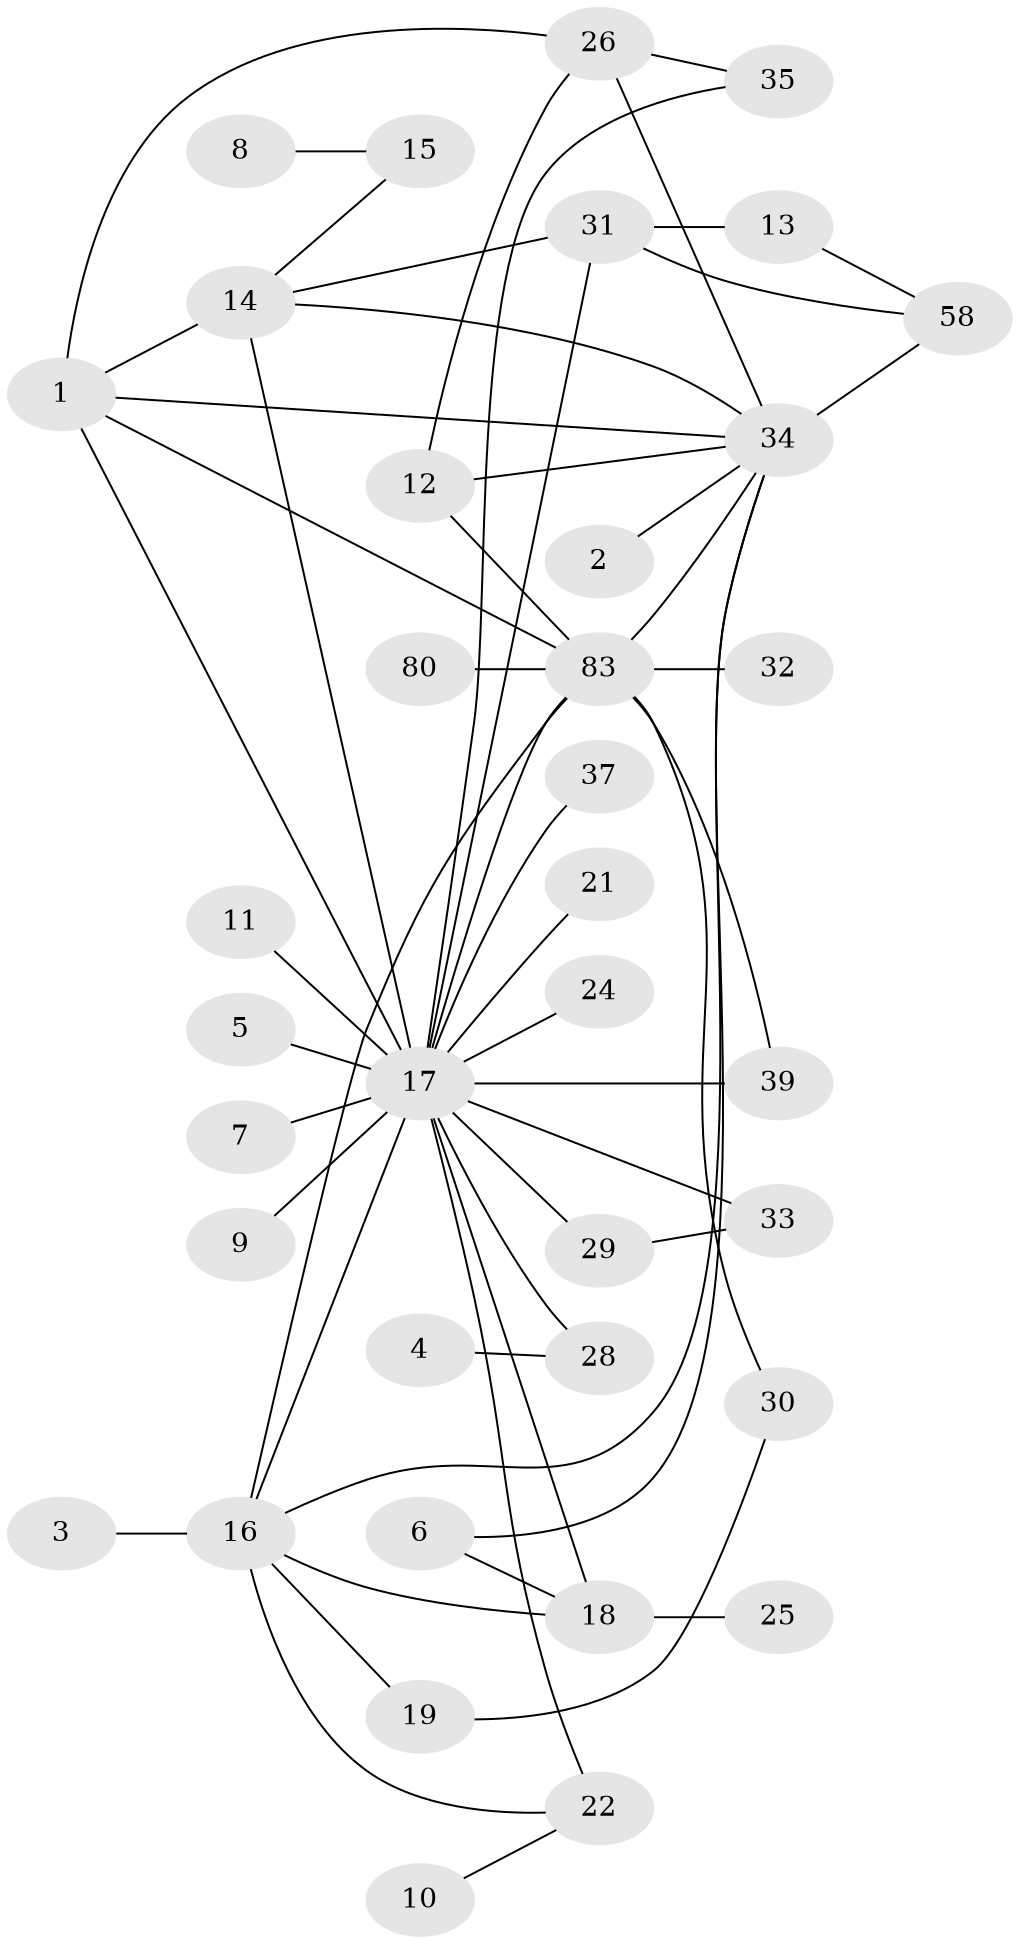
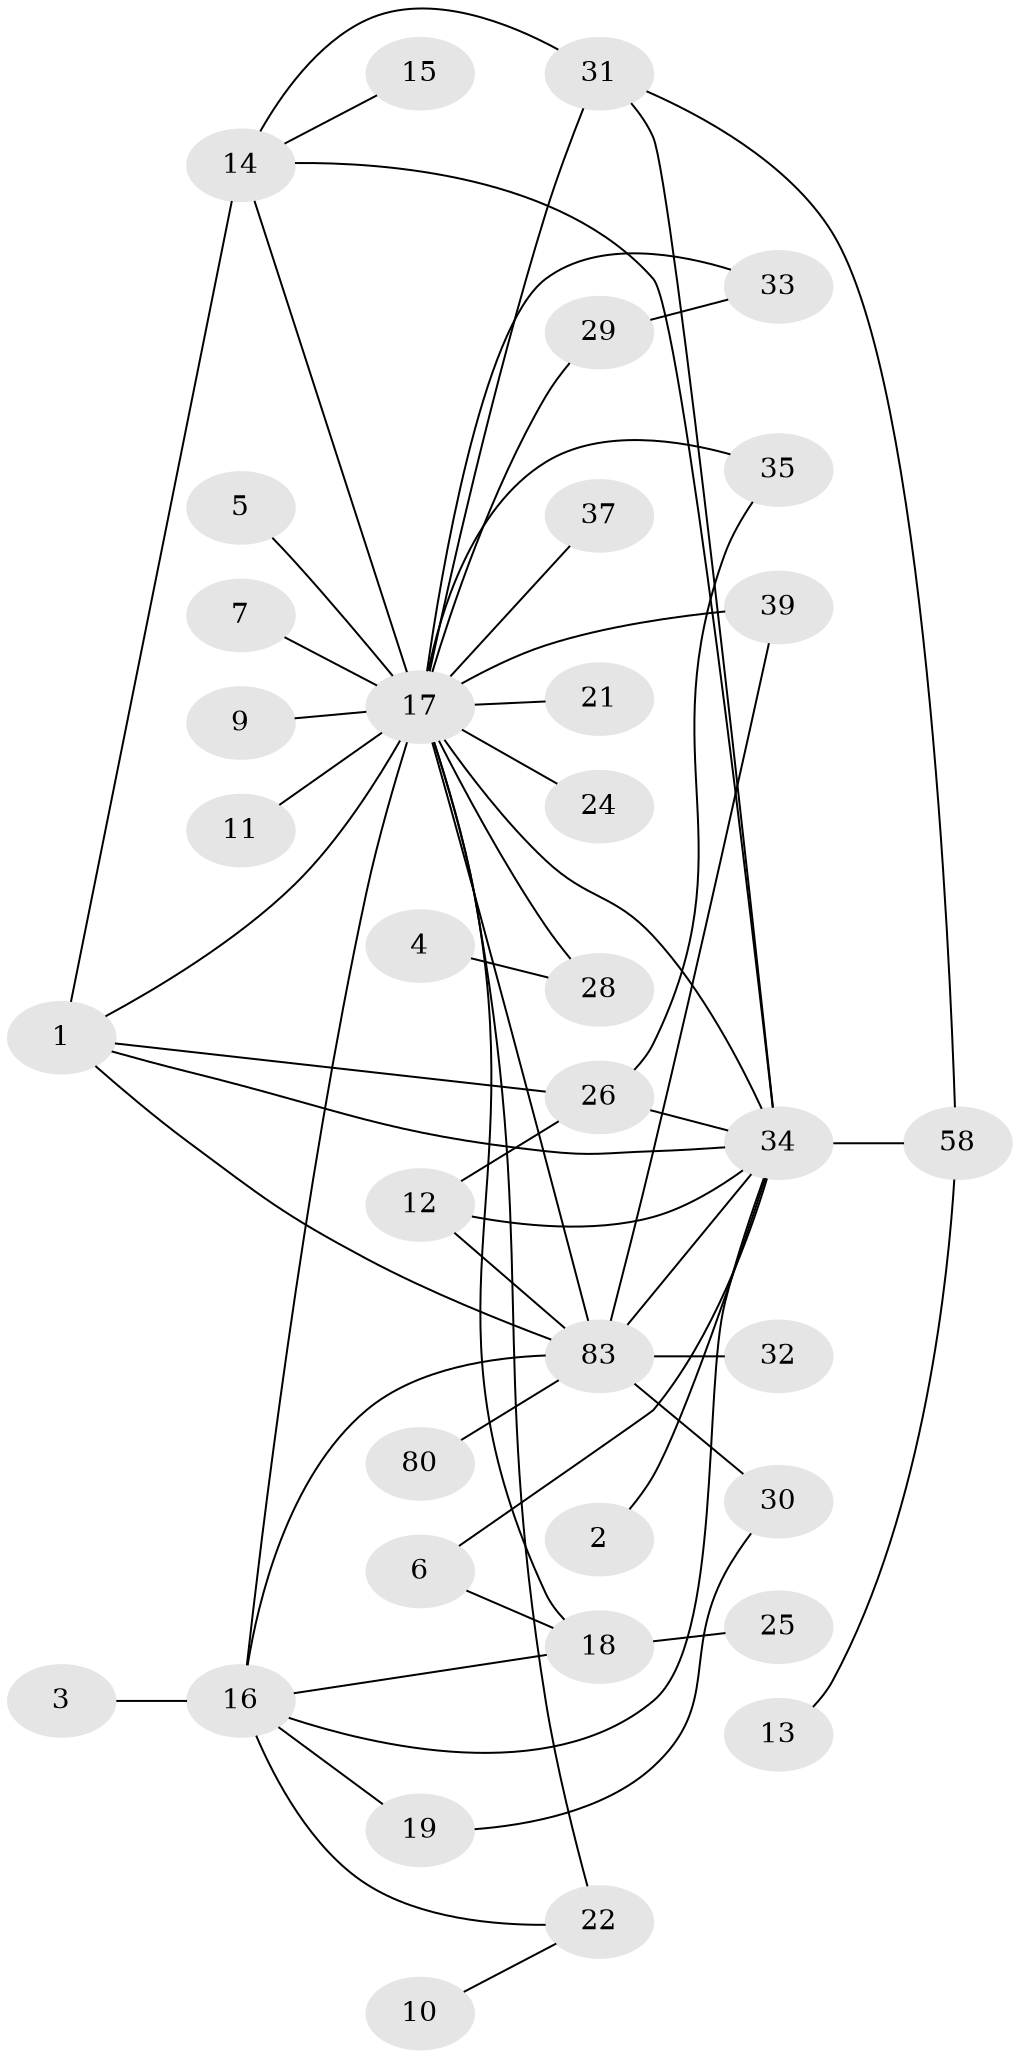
node "8": removed
edge "31" -- "13": now "31" -- "34"
edge "17" -- "34": added
